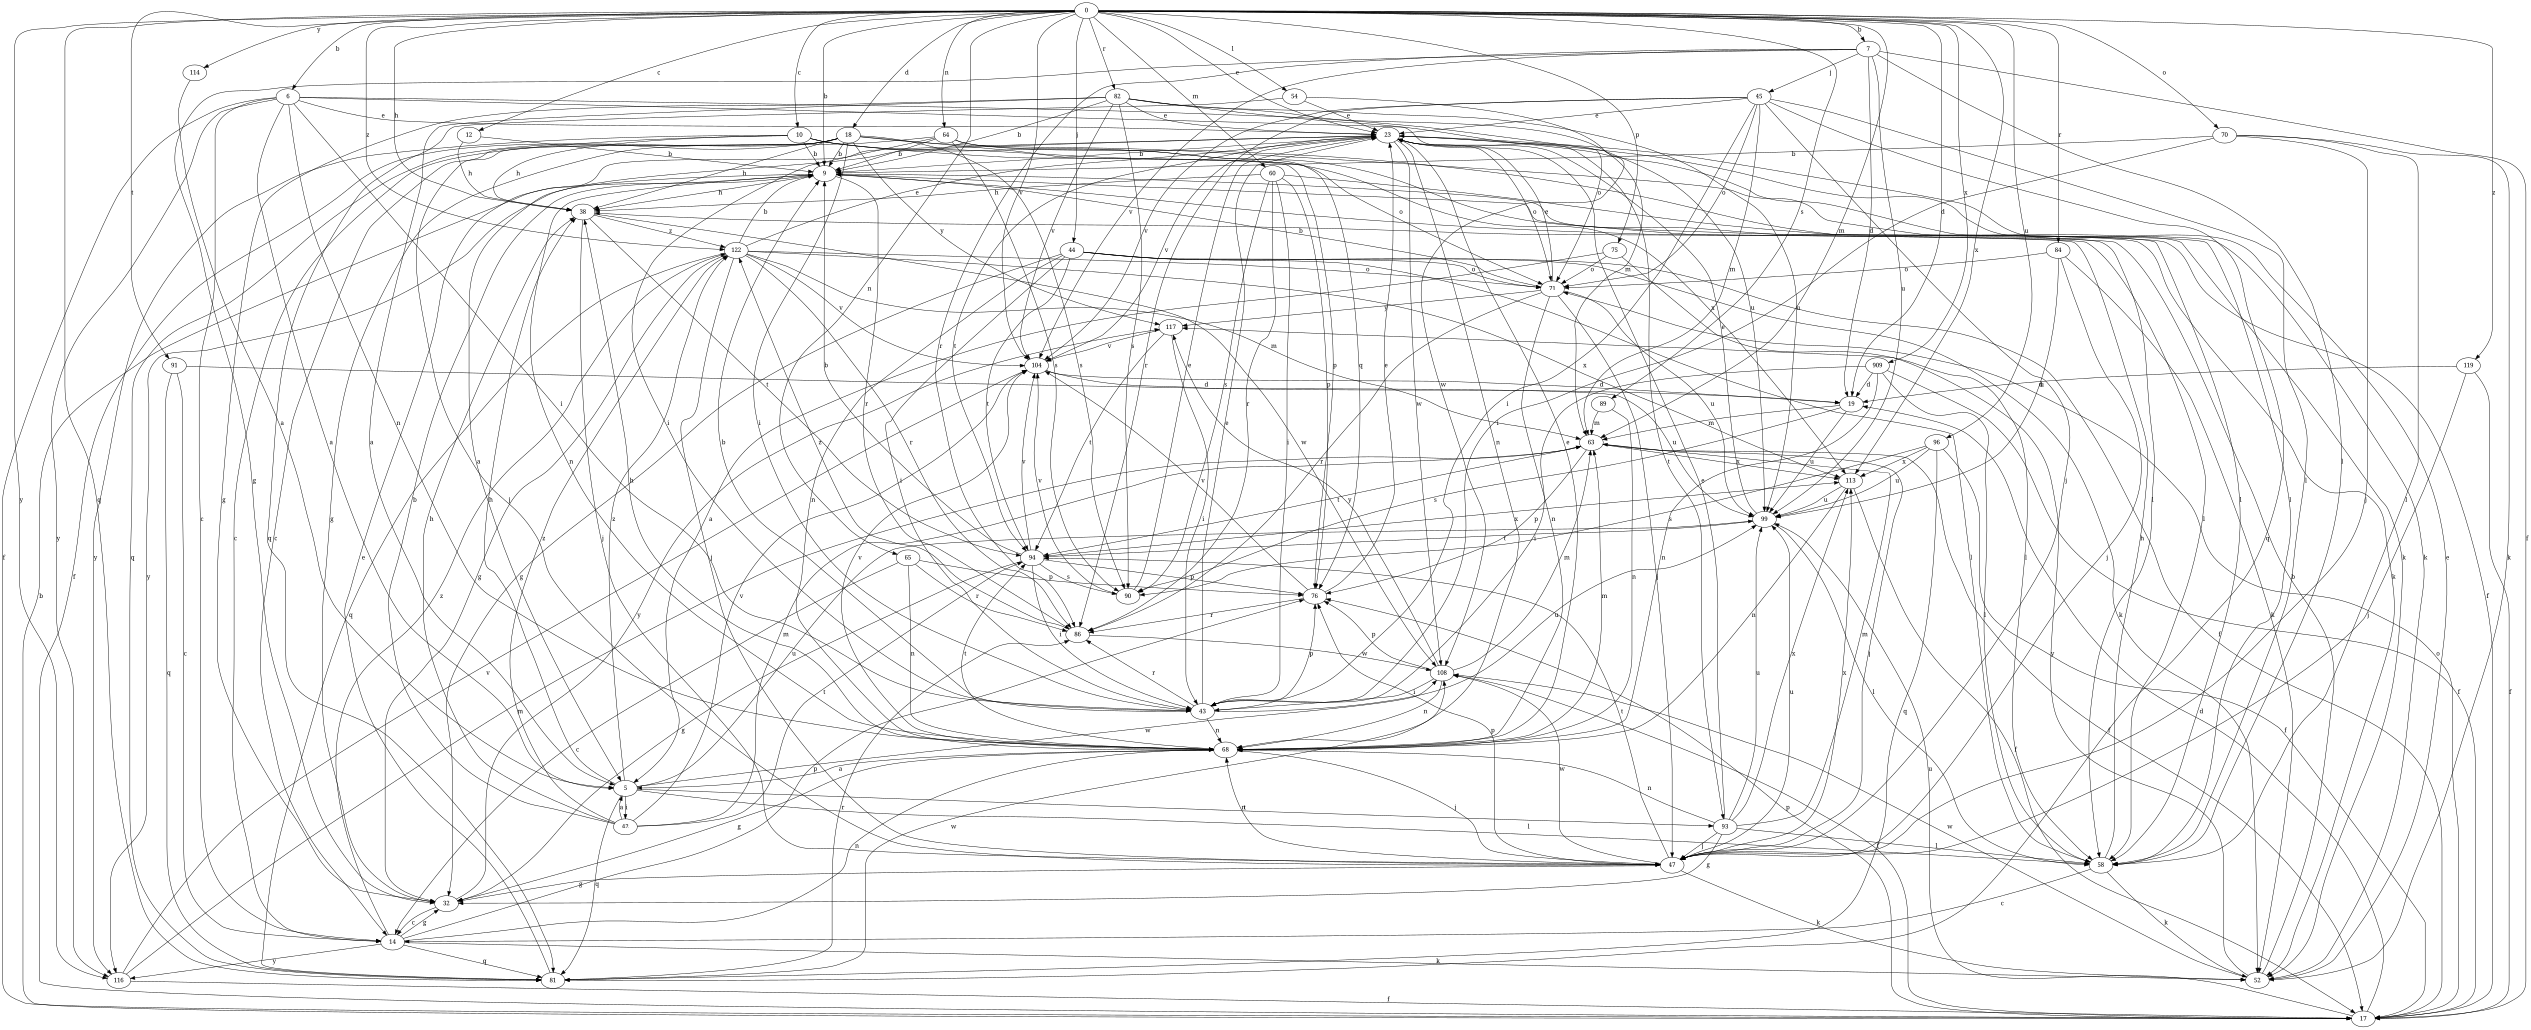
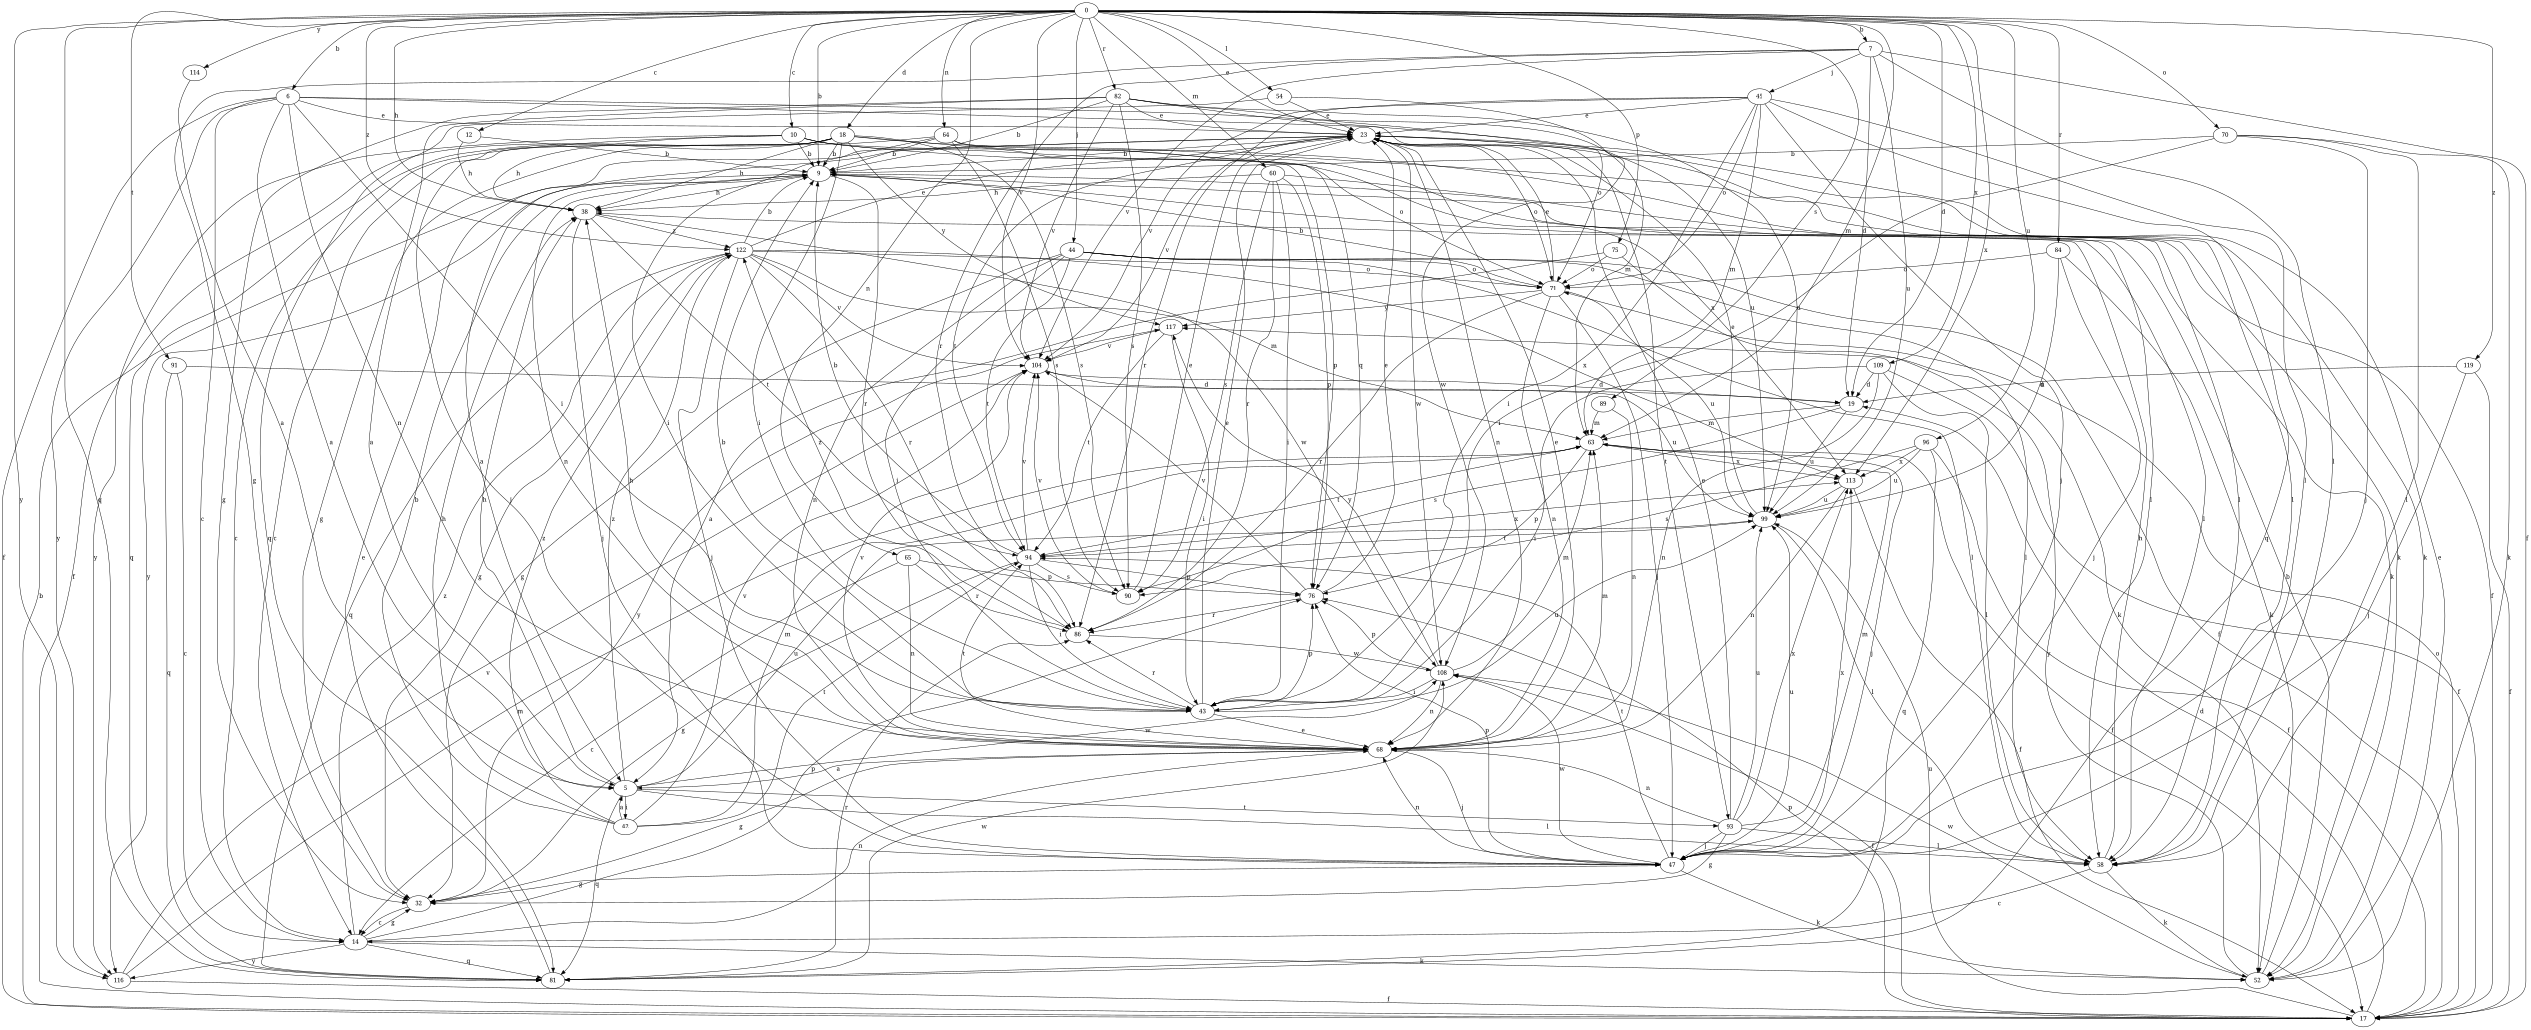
node "909": label "909" -> "109"
edge "43" -> "68": label "n" -> "e"
